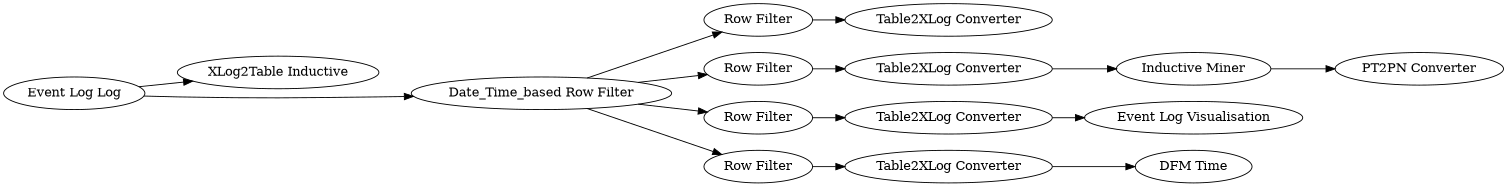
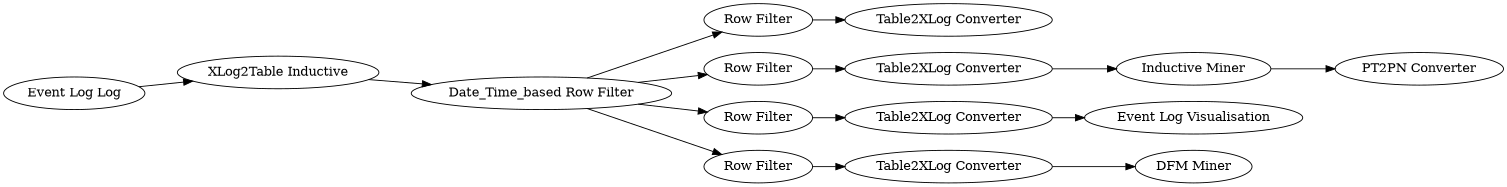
edge "Event Log Log" -> "Date_Time_based Row Filter": now "XLog2Table Inductive" -> "Date_Time_based Row Filter"
node "DFM Time": label "DFM Time" -> "DFM Miner"
